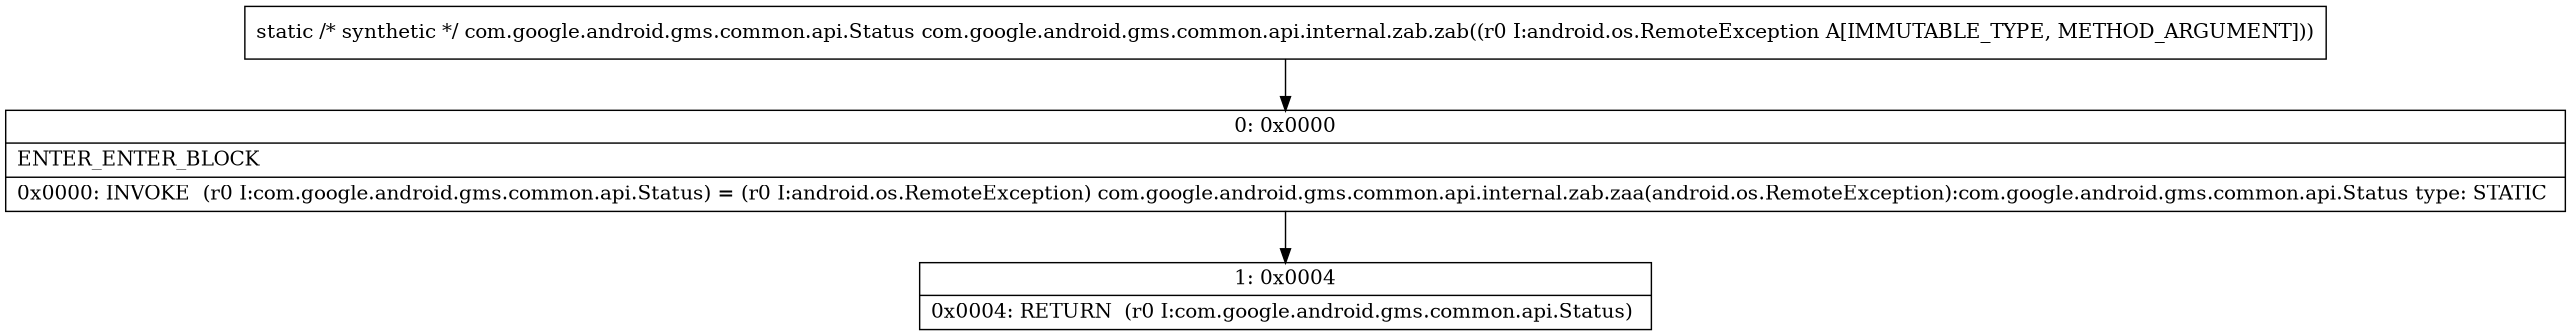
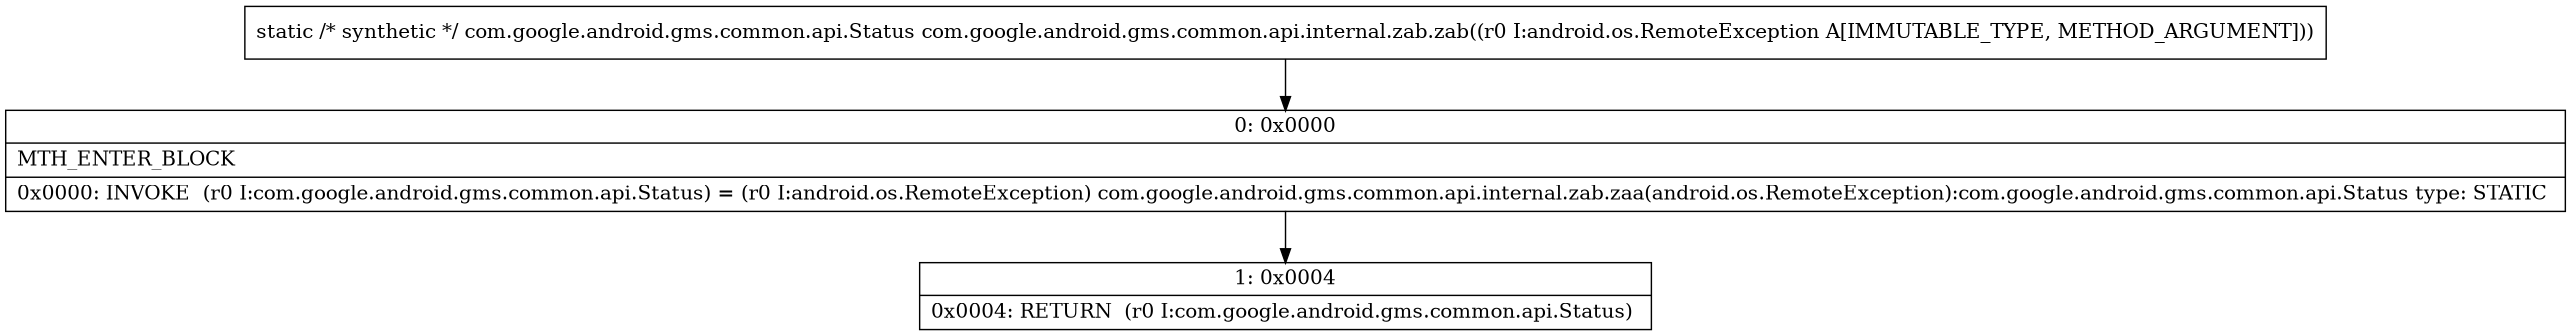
node "0: 0x0000": text "ENTER_ENTER_BLOCK" -> "MTH_ENTER_BLOCK"
